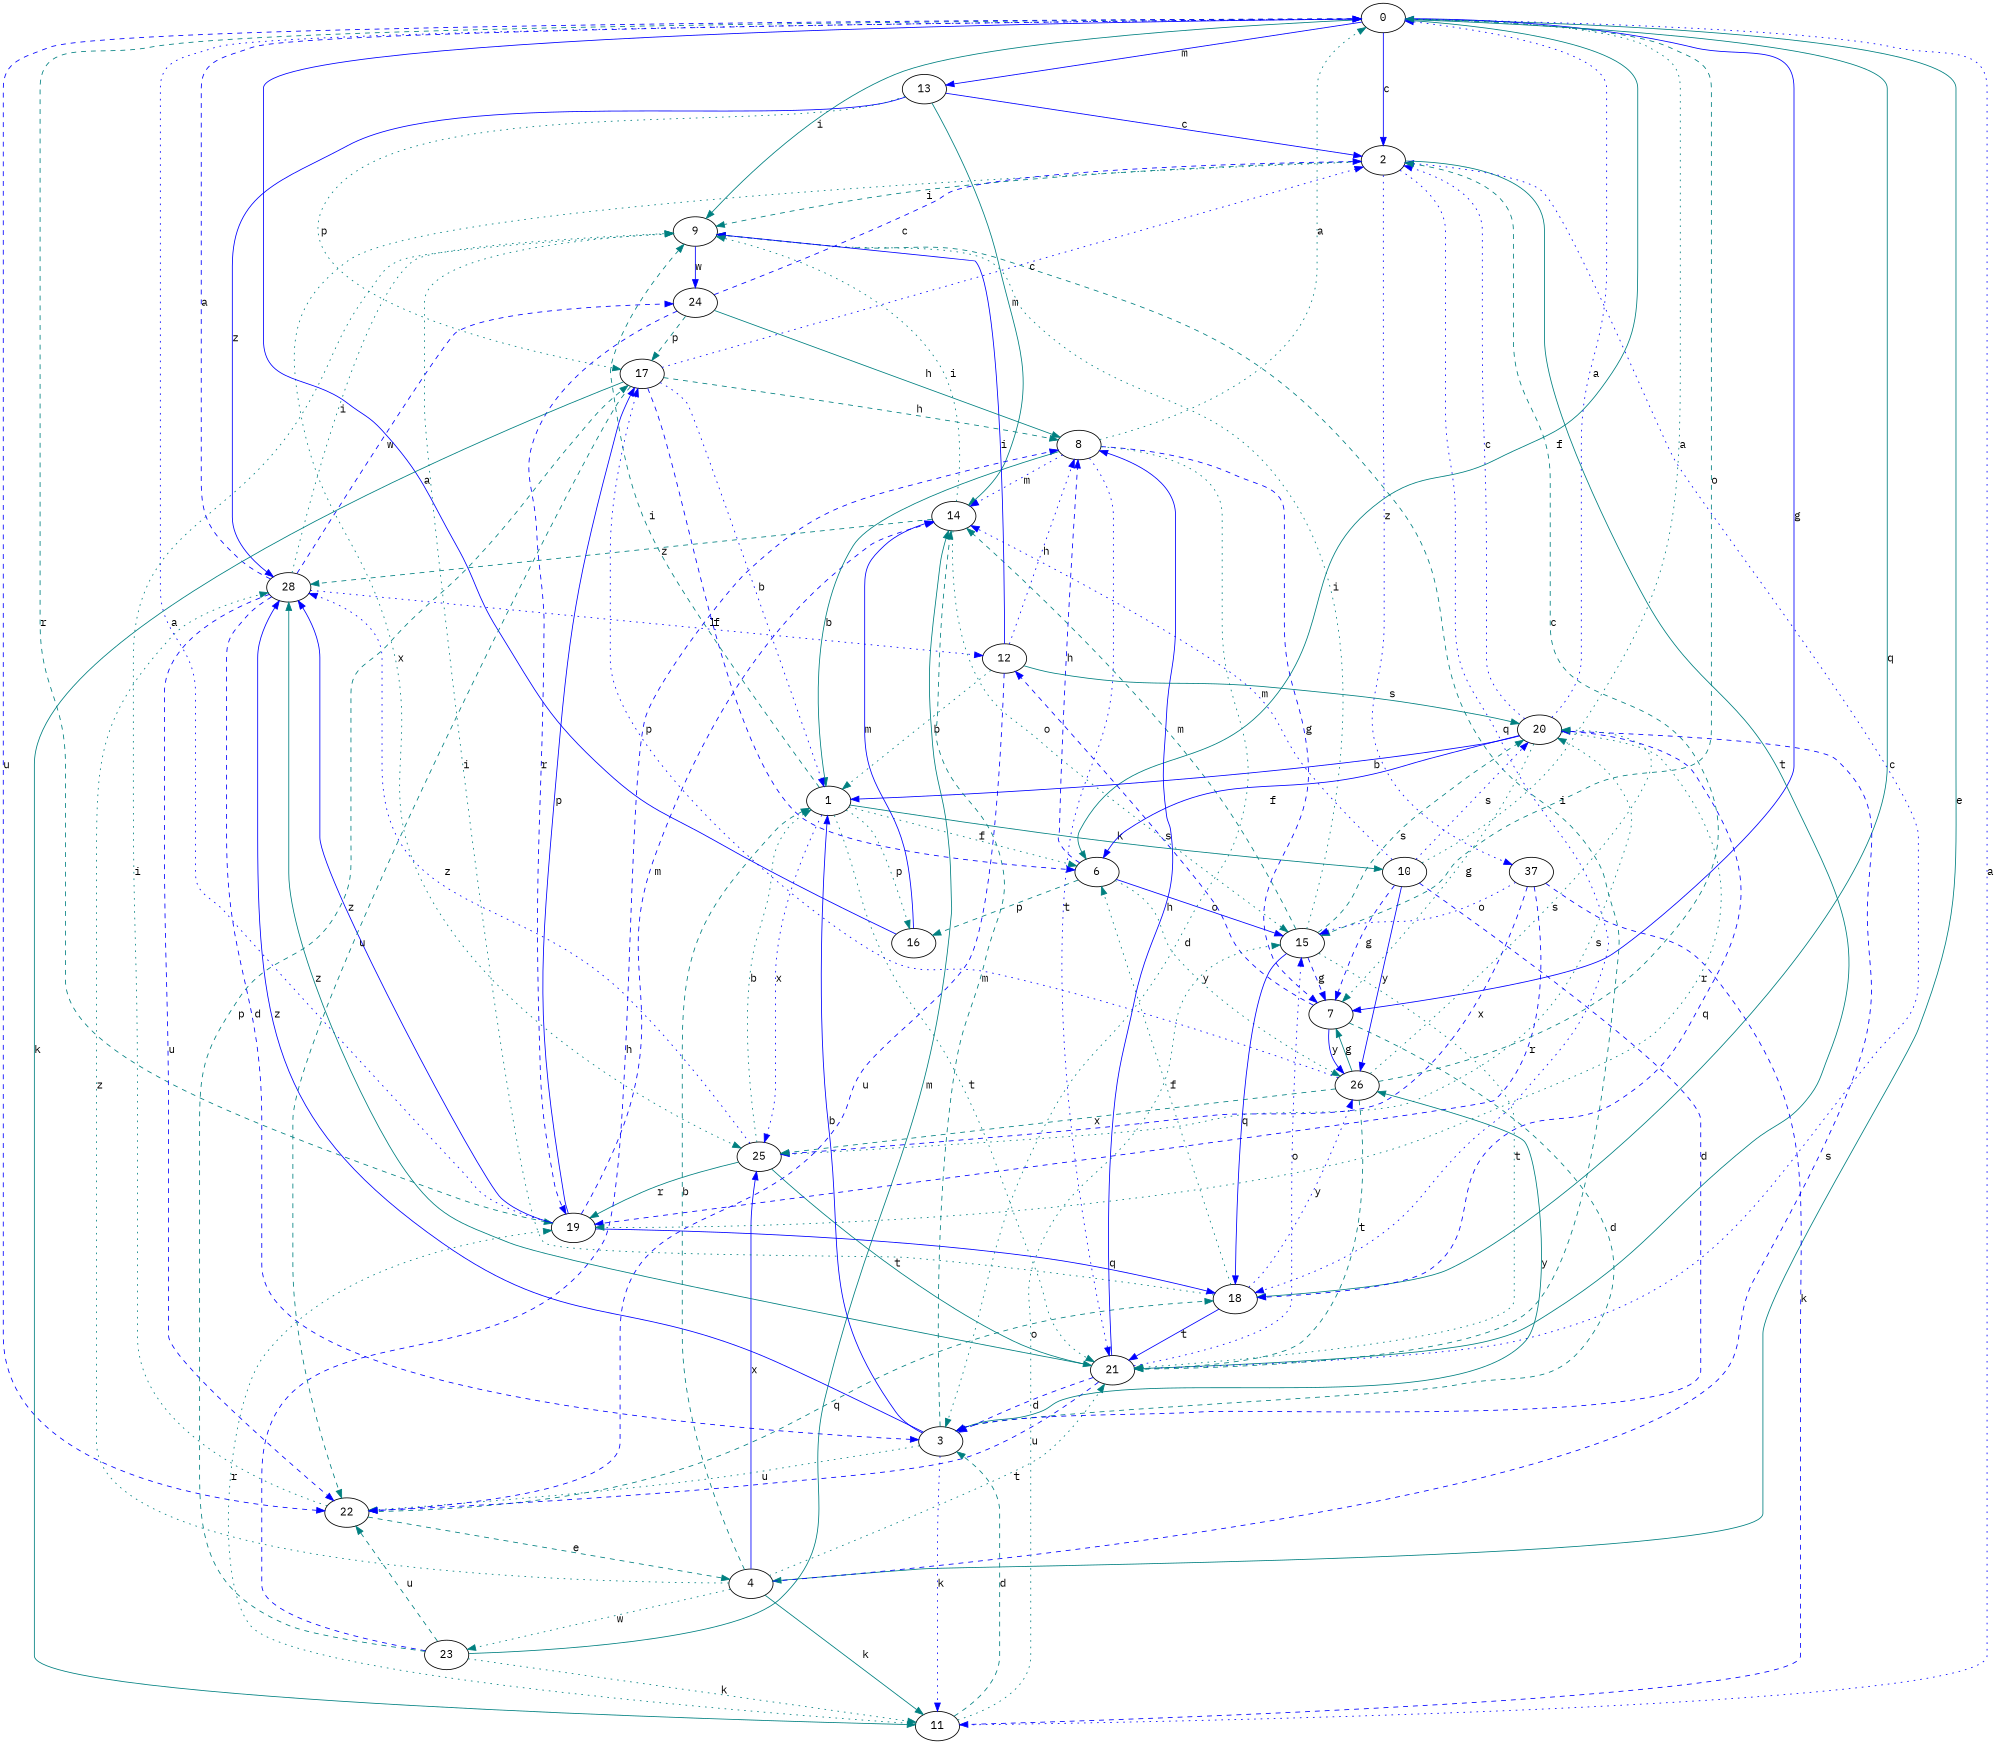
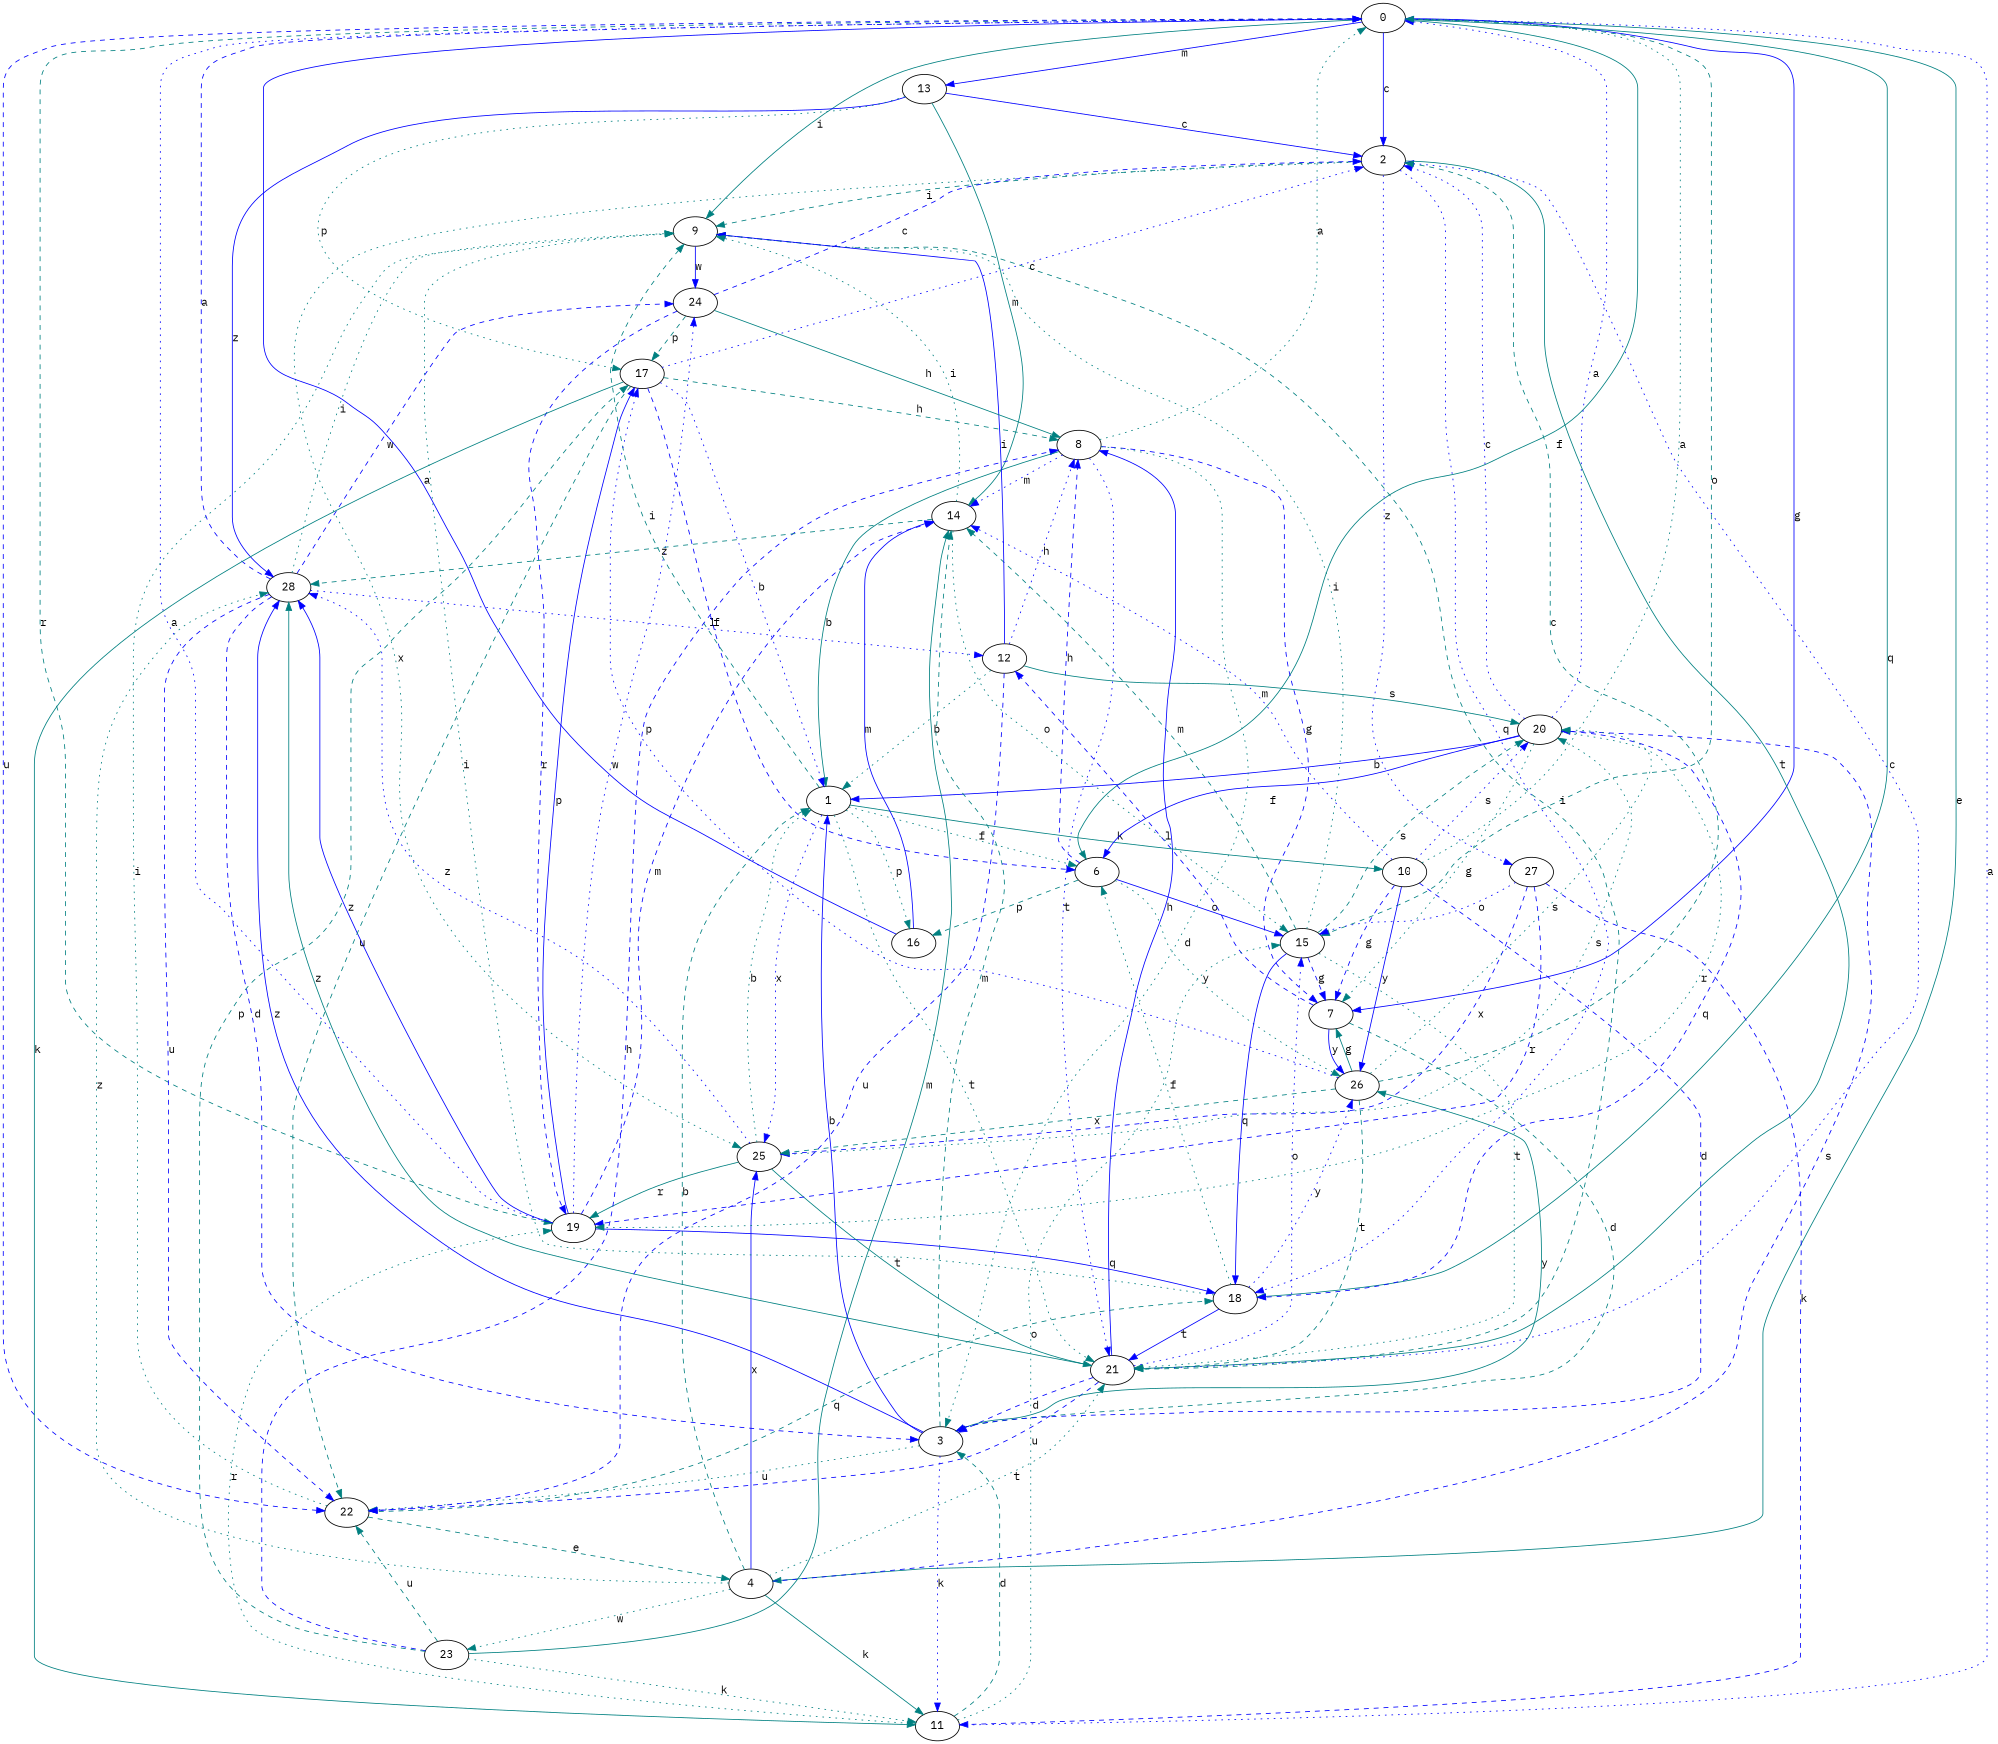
edge "19" -> "24": added, label "w"
edge "7" -> "12": label "s" -> "l"
node "37": label "37" -> "27"
